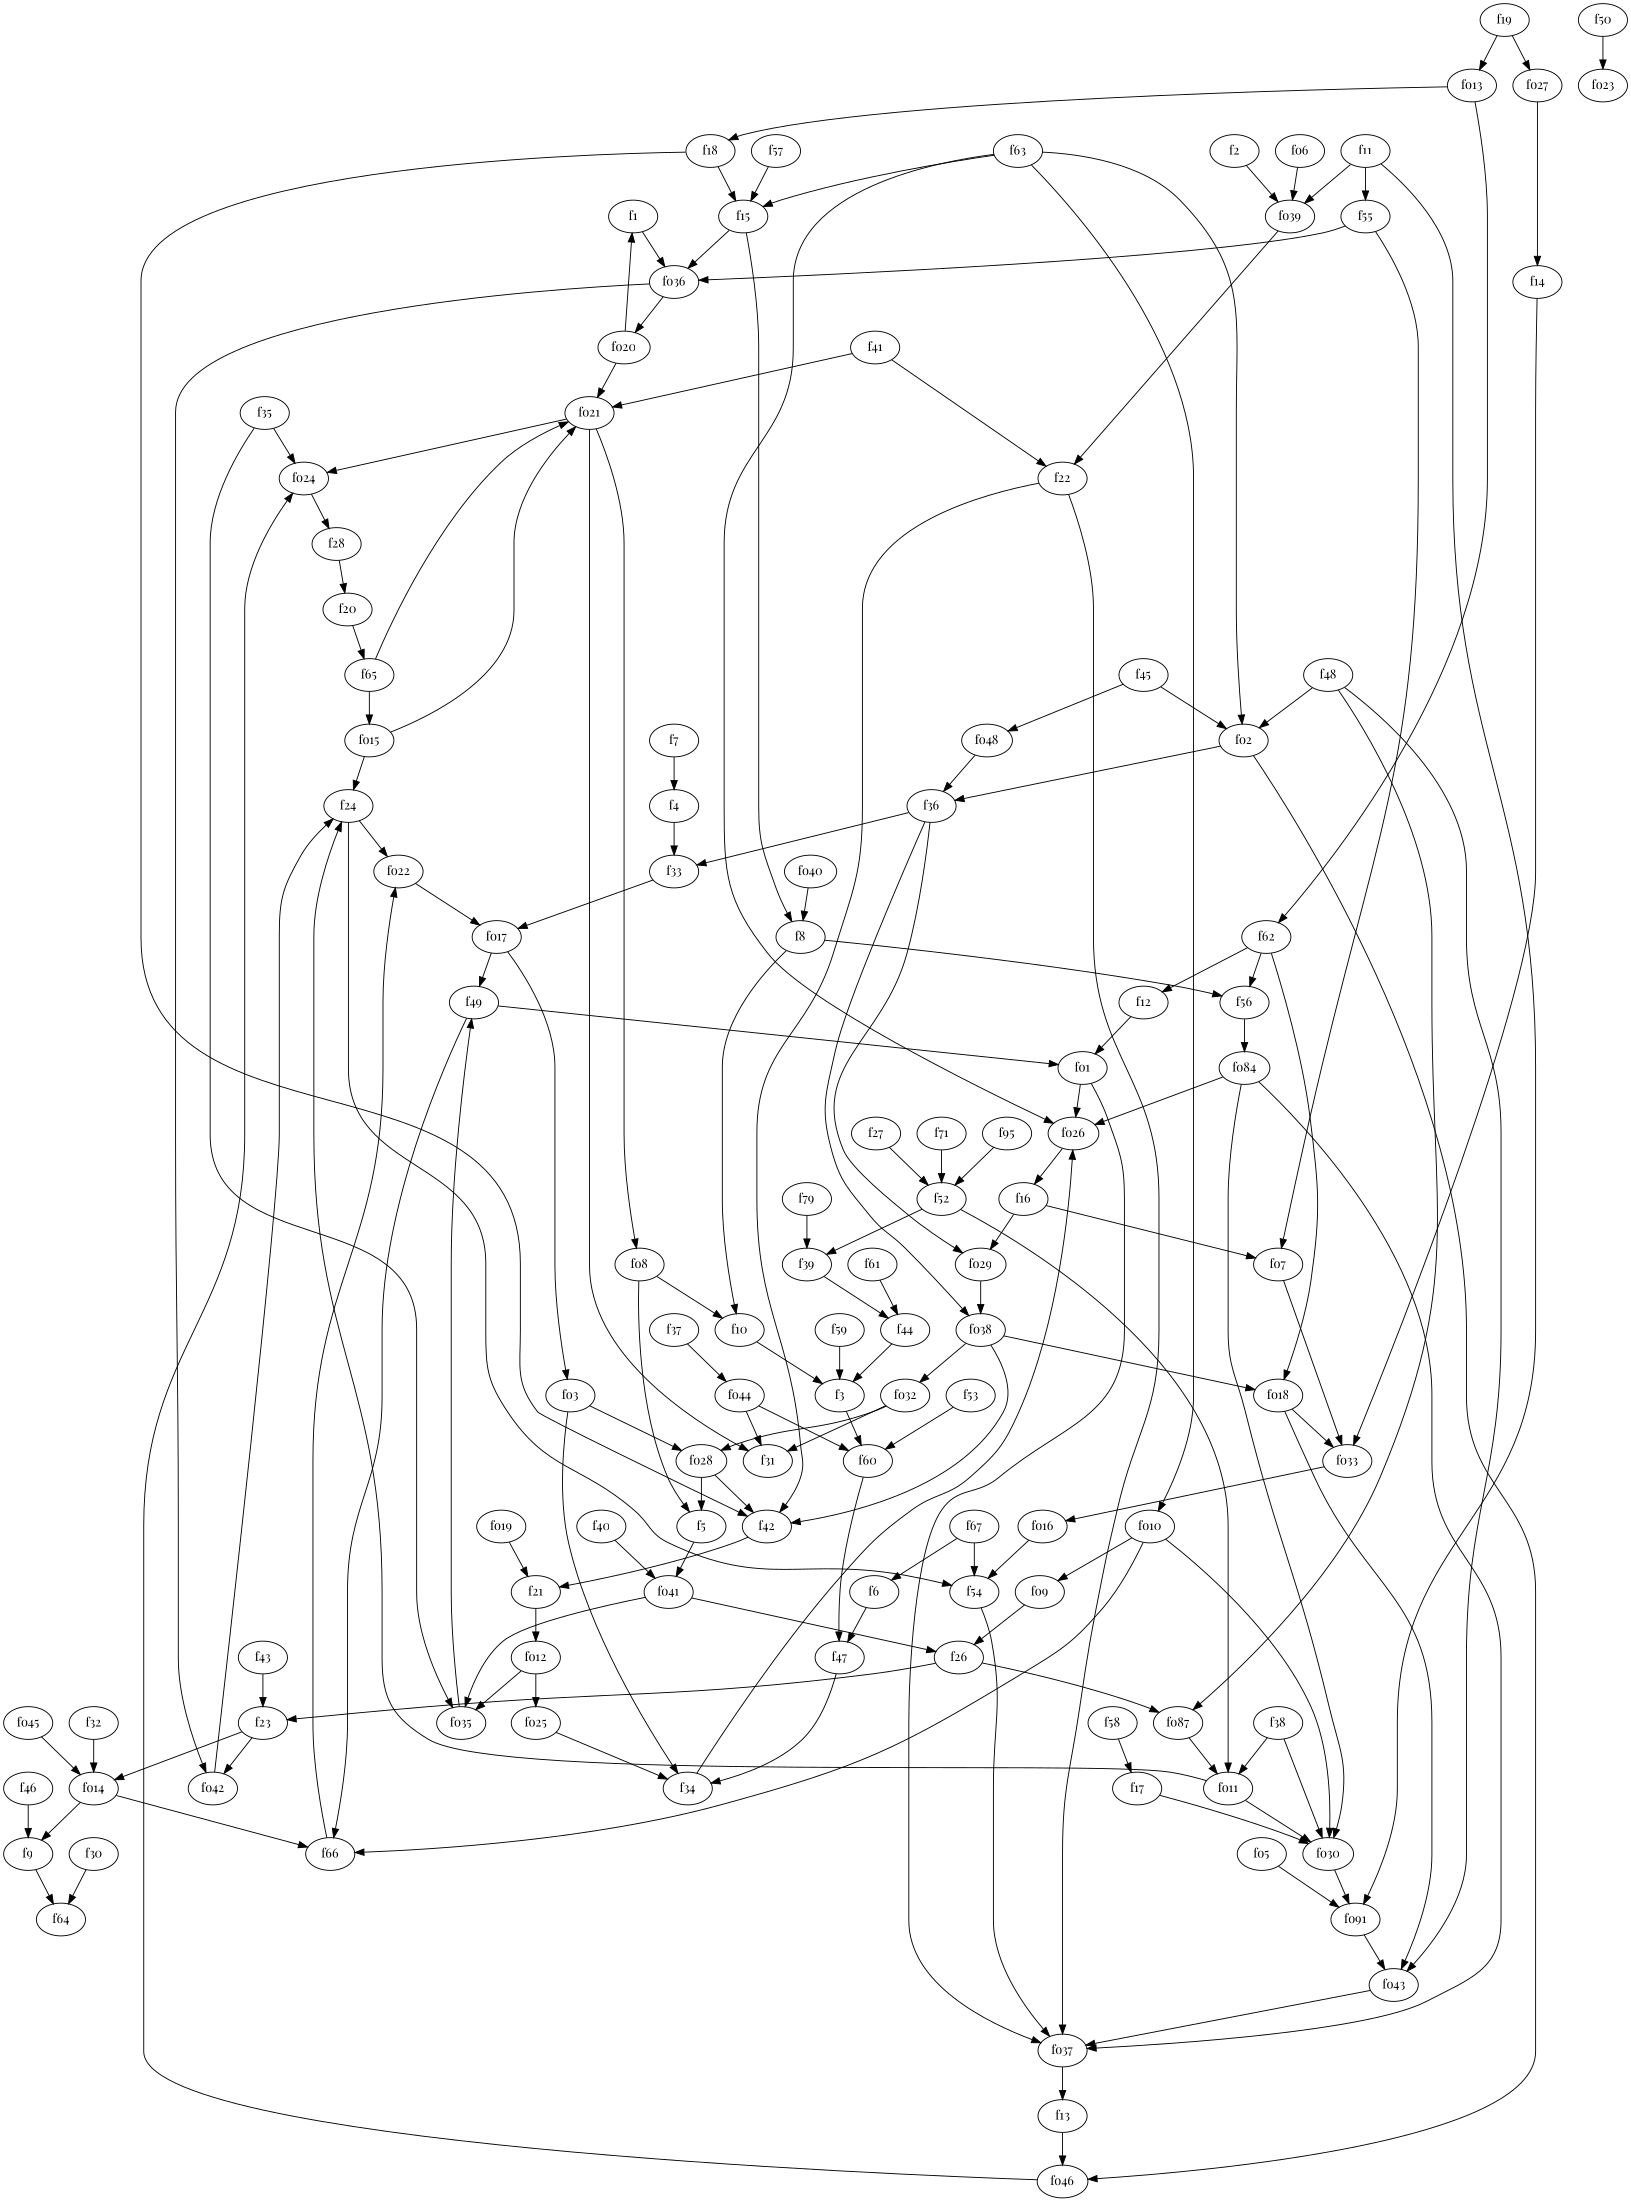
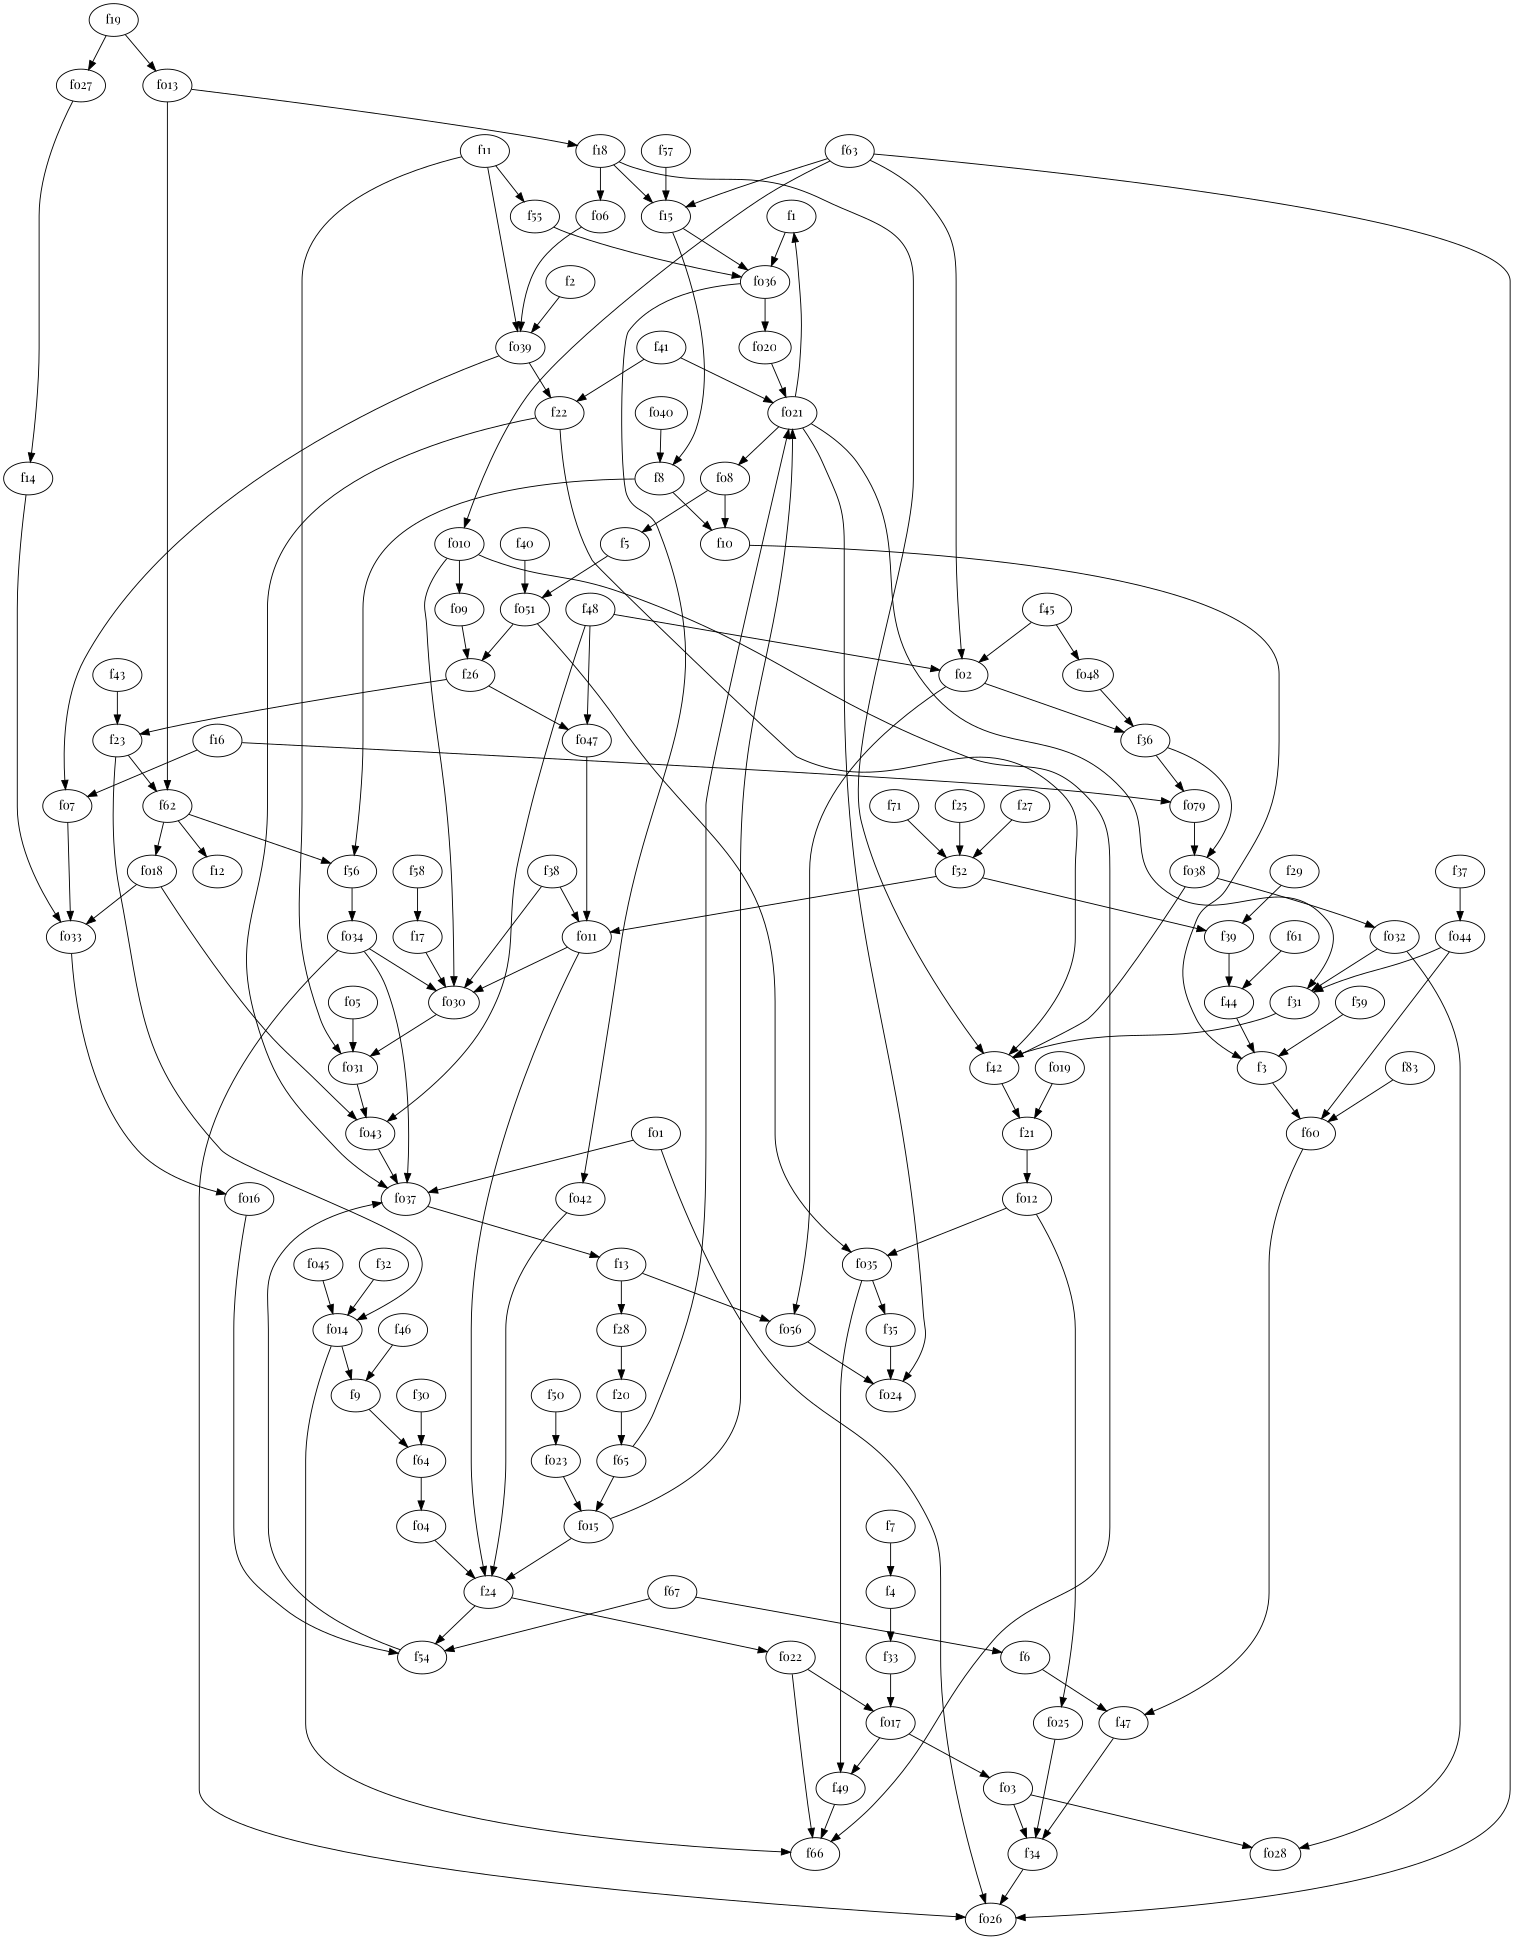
edge "f18" -> "fo6": added
edge "fo20" -> "f1": now "fo21" -> "f1"
edge "fo24" -> "f28": now "f13" -> "f28"
edge "f55" -> "fo7": now "fo39" -> "fo7"
edge "f36" -> "f33": removed
edge "f12" -> "fo1": removed
edge "f49" -> "fo1": removed
node "fo84": label "fo84" -> "fo34"
edge "f35" -> "fo35": reversed
node "f95": label "f95" -> "f25"
edge "fo26" -> "f16": removed
node "f79": label "f79" -> "f29"
node "fo29": label "fo29" -> "fo79"
edge "fo38" -> "fo18": removed
edge "f66" -> "fo22": reversed
node "f53": label "f53" -> "f83"
edge "fo28" -> "f5": removed
edge "fo23" -> "fo15": added
edge "fo28" -> "f42": now "f31" -> "f42"
node "fo4": added
node "fo41": label "fo41" -> "fo51"
node "fo87": label "fo87" -> "fo47"
edge "f23" -> "fo42": now "f23" -> "f62"
node "fo91": label "fo91" -> "fo31"
node "fo46": label "fo46" -> "fo56"
